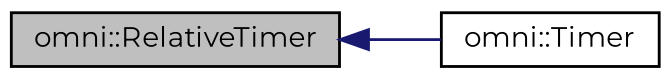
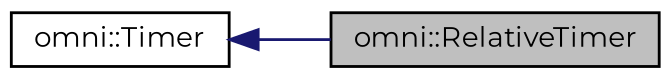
edge "omni::Timer" -> "omni::RelativeTimer": reversed
